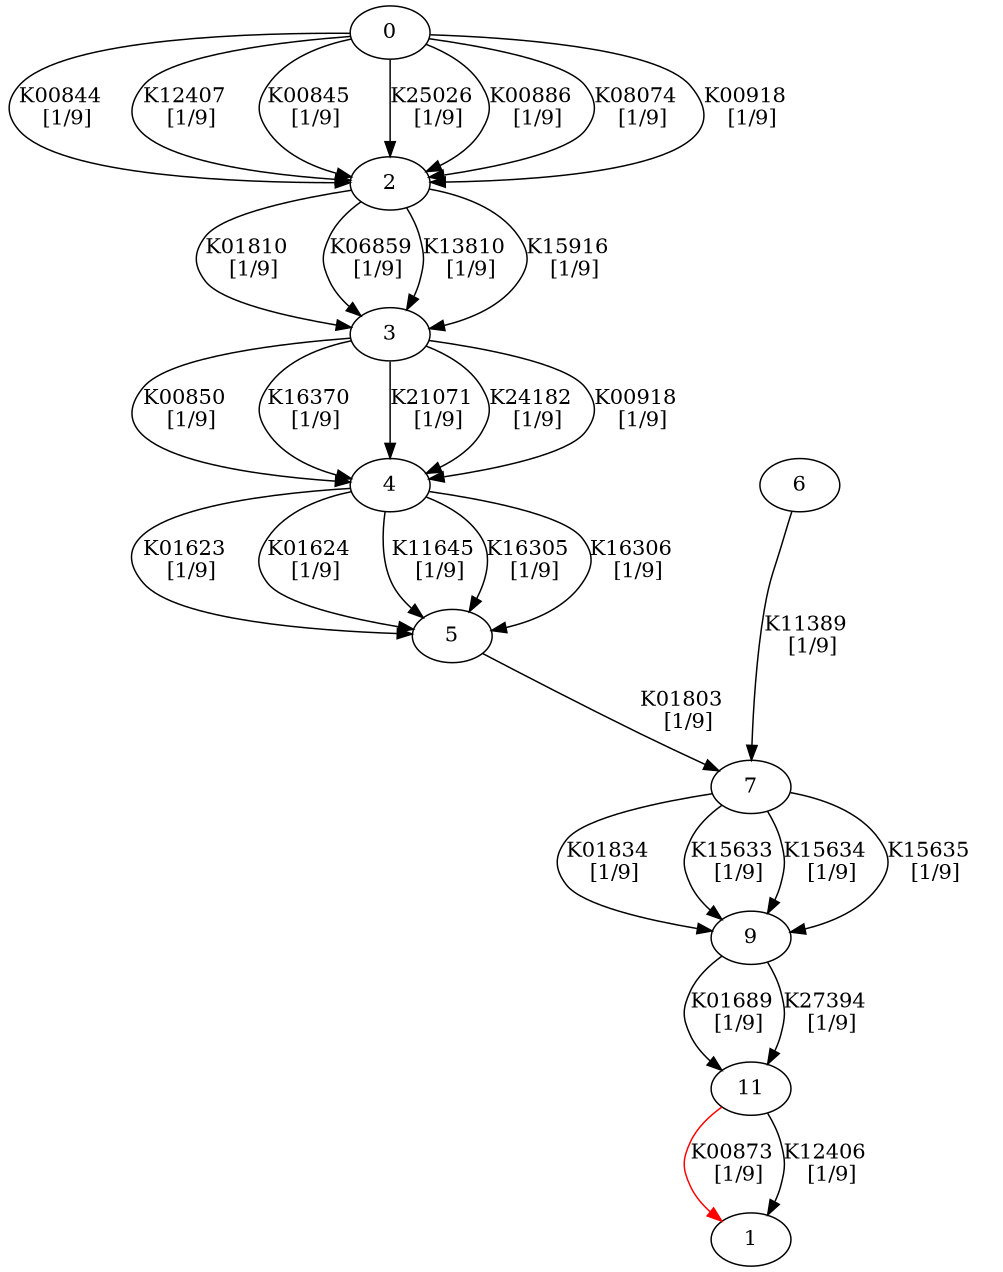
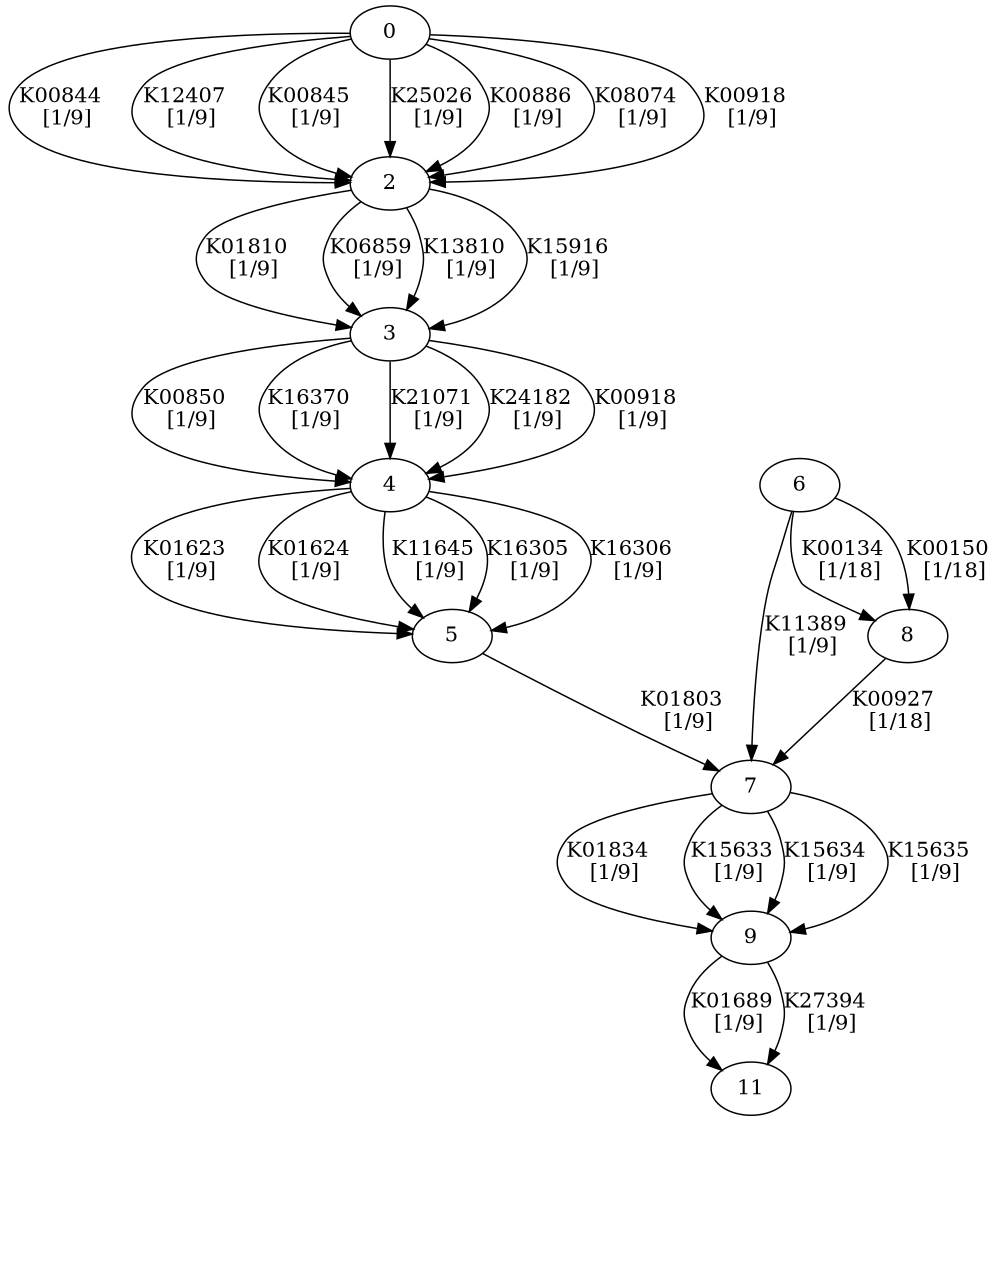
node "8": added
node "1": removed
